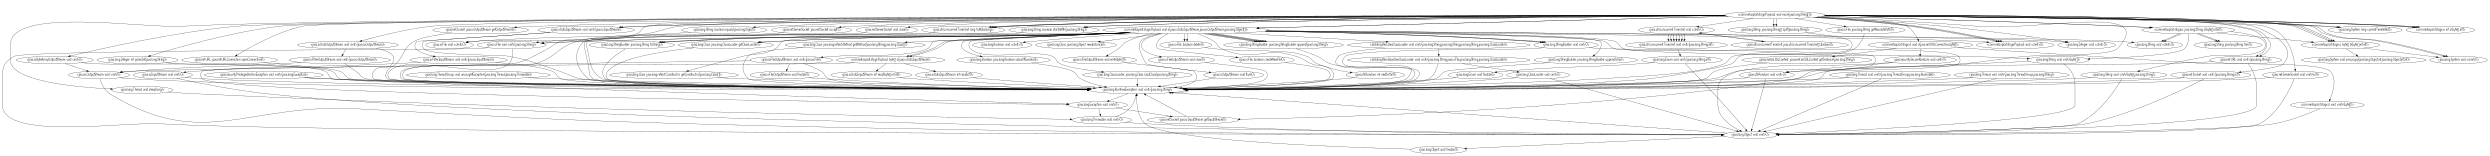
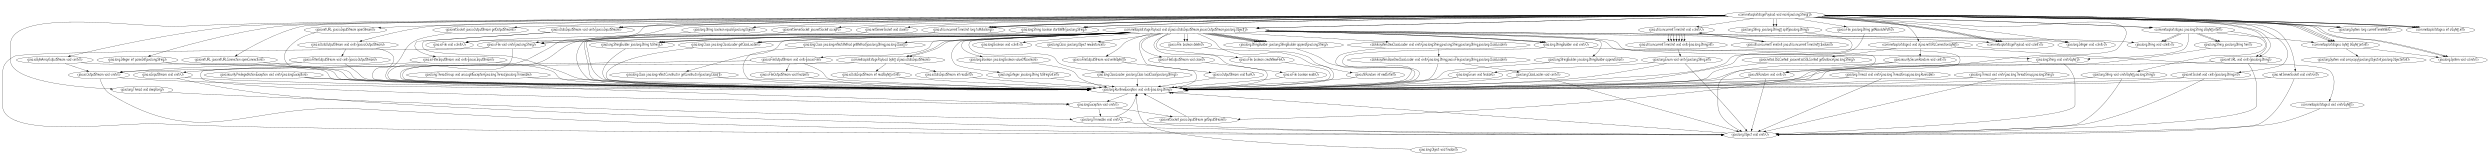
node "<java.net.URL: java.io.InputStream openStream()>": added
node "<java.lang.Integer: java.lang.String toString(int,int)>": added
node "<java.io.File: boolean exists()>": added
edge "<java.lang.Enum: void <init>(java.lang.String,int)>" -> "<java.lang.RuntimeException: void <init>(java.lang.String)>": added
edge "<java.lang.String: java.lang.String trim()>" -> "<java.lang.RuntimeException: void <init>(java.lang.String)>": added
edge "<java.lang.Object: void <init>()>" -> "<java.lang.Object: void finalize()>": removed
